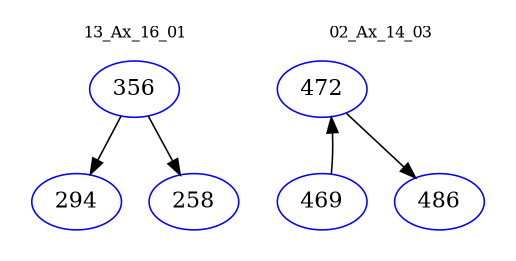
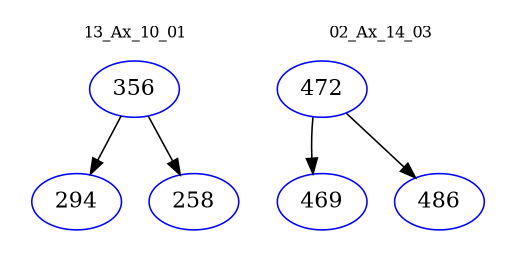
cluster "13_Ax_16_01": label "13_Ax_16_01" -> "13_Ax_10_01"
edge "469" -> "472": reversed
